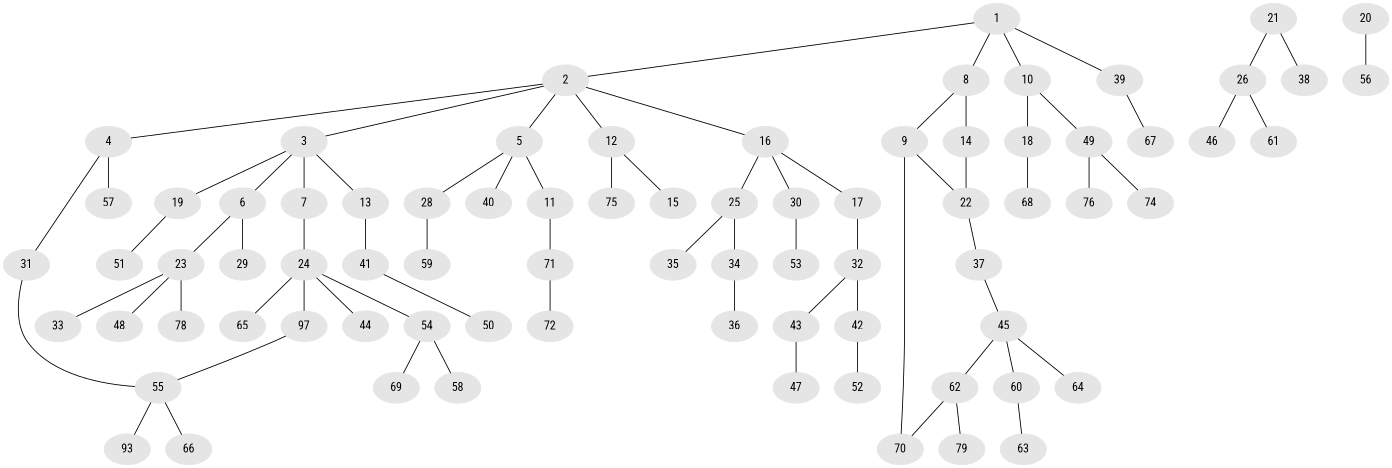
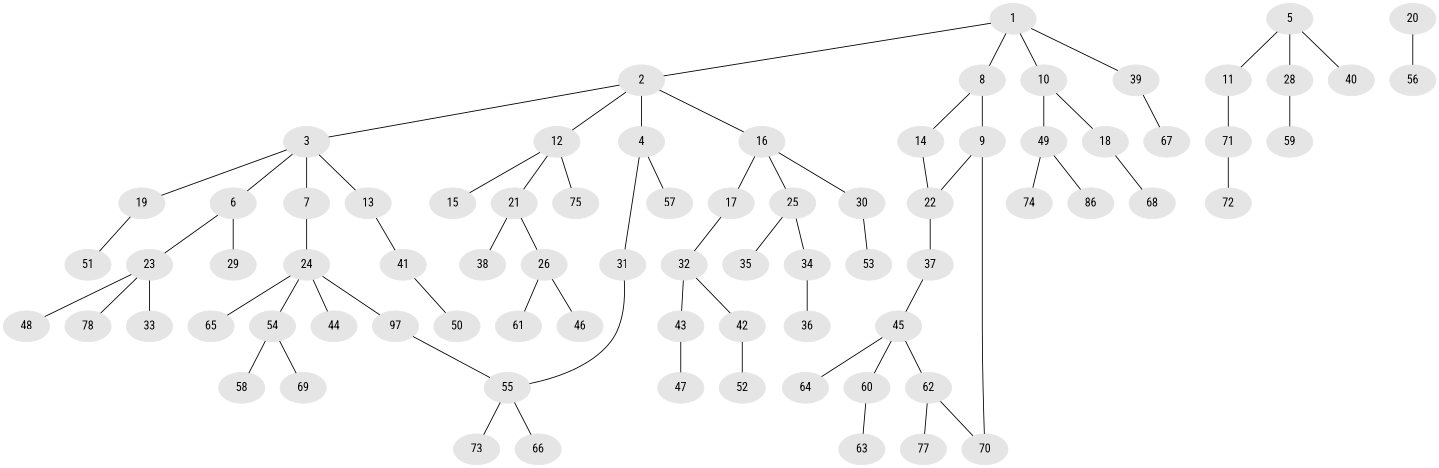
edge "2" -- "5": removed
edge "12" -- "21": added
node "76": label "76" -> "86"
node "93": label "93" -> "73"
node "79": label "79" -> "77"
